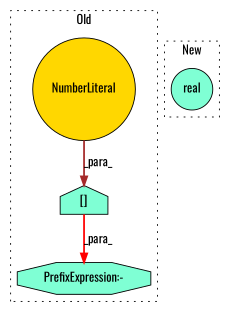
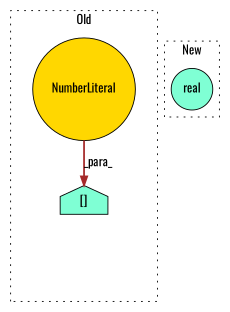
node "PrefixExpression:-": removed
